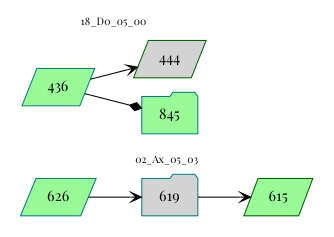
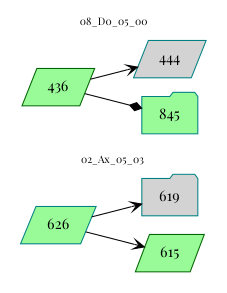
cluster "18_D0_05_00": label "18_D0_05_00" -> "08_D0_05_00"
node "444": color darkgreen -> teal
node "436": color teal -> darkgreen
edge "619" -> "615": now "626" -> "615"
